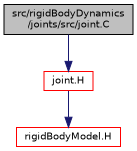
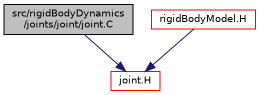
node "src/rigidBodyDynamics /joints/src/joint.C": label "src/rigidBodyDynamics /joints/src/joint.C" -> "src/rigidBodyDynamics /joints/joint/joint.C"
edge "joint.H" -> "rigidBodyModel.H": reversed
